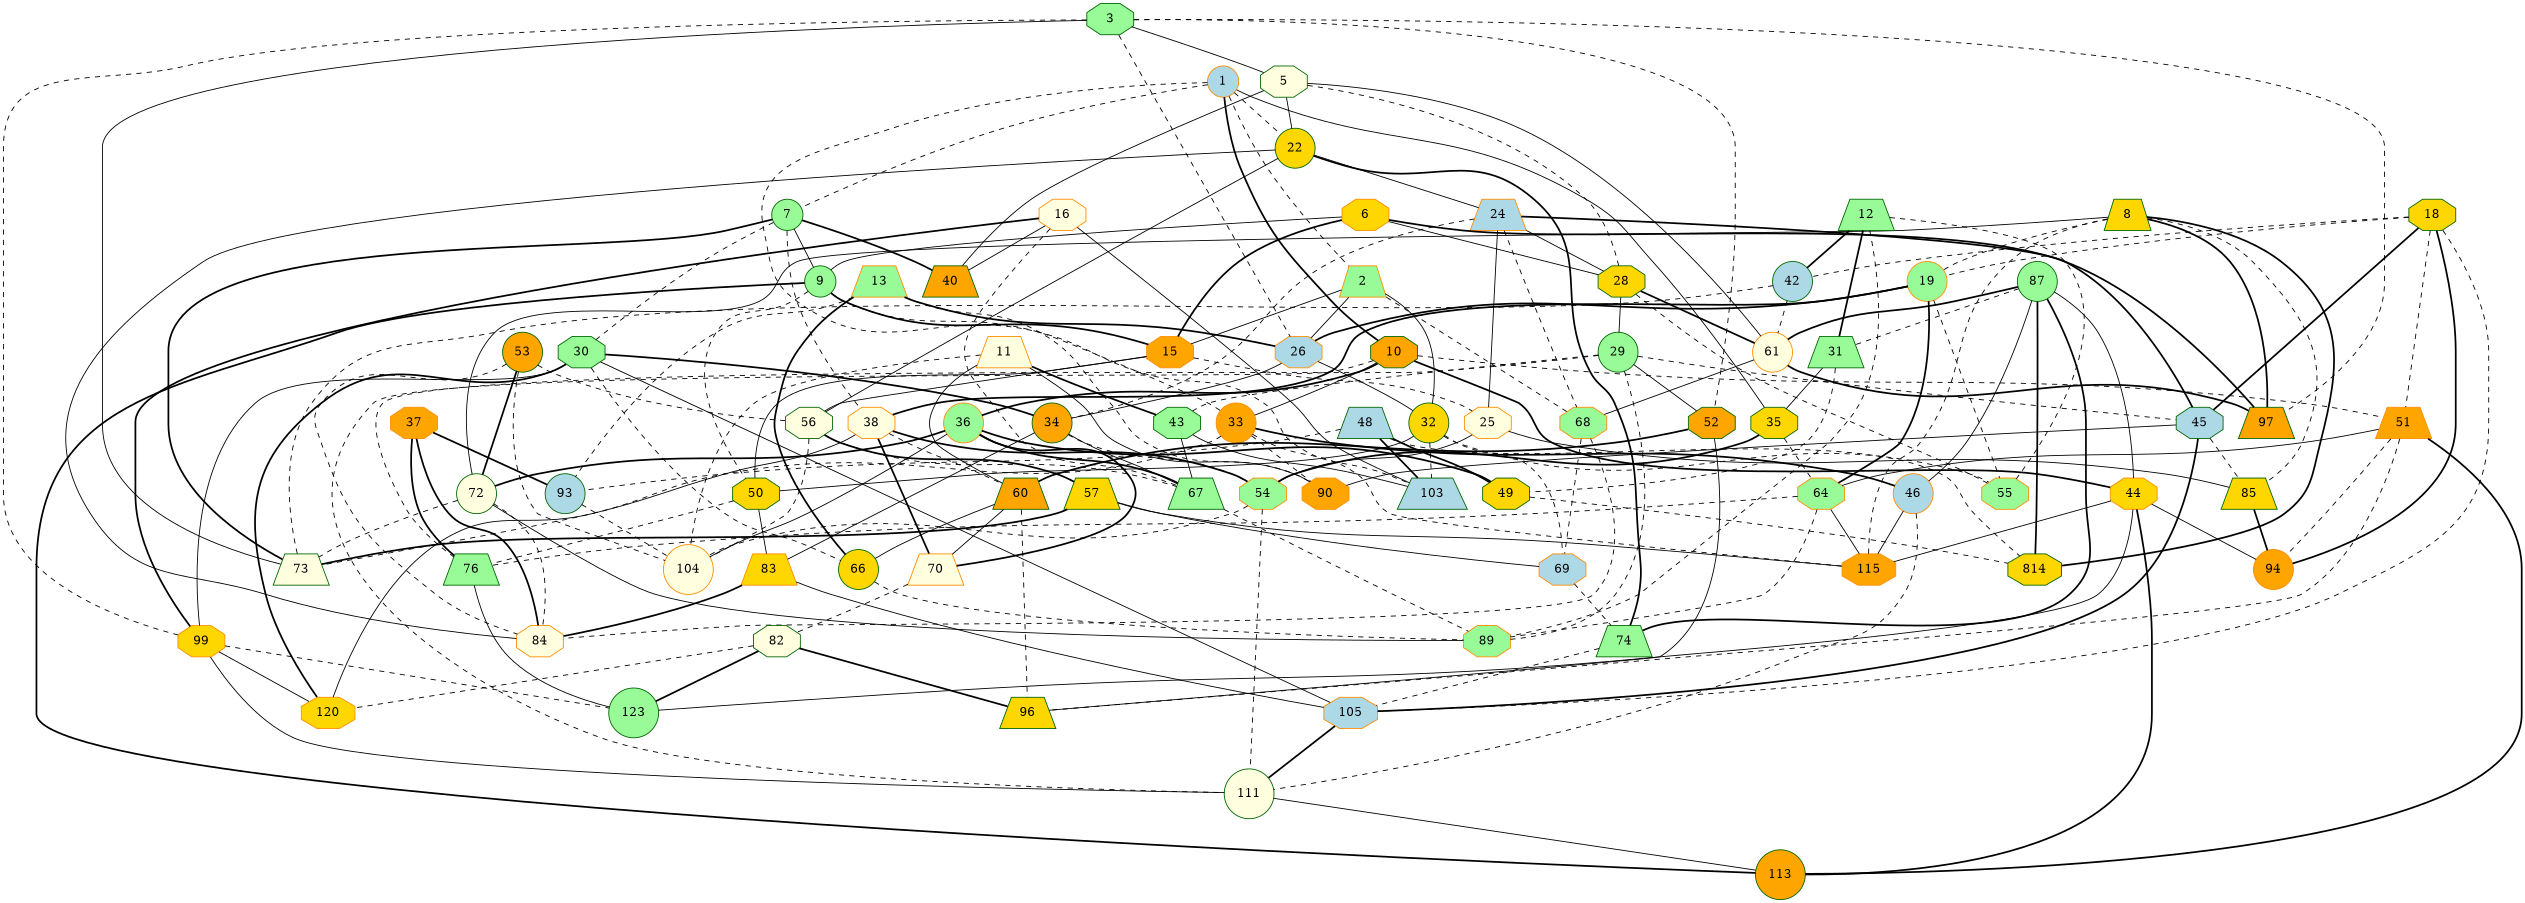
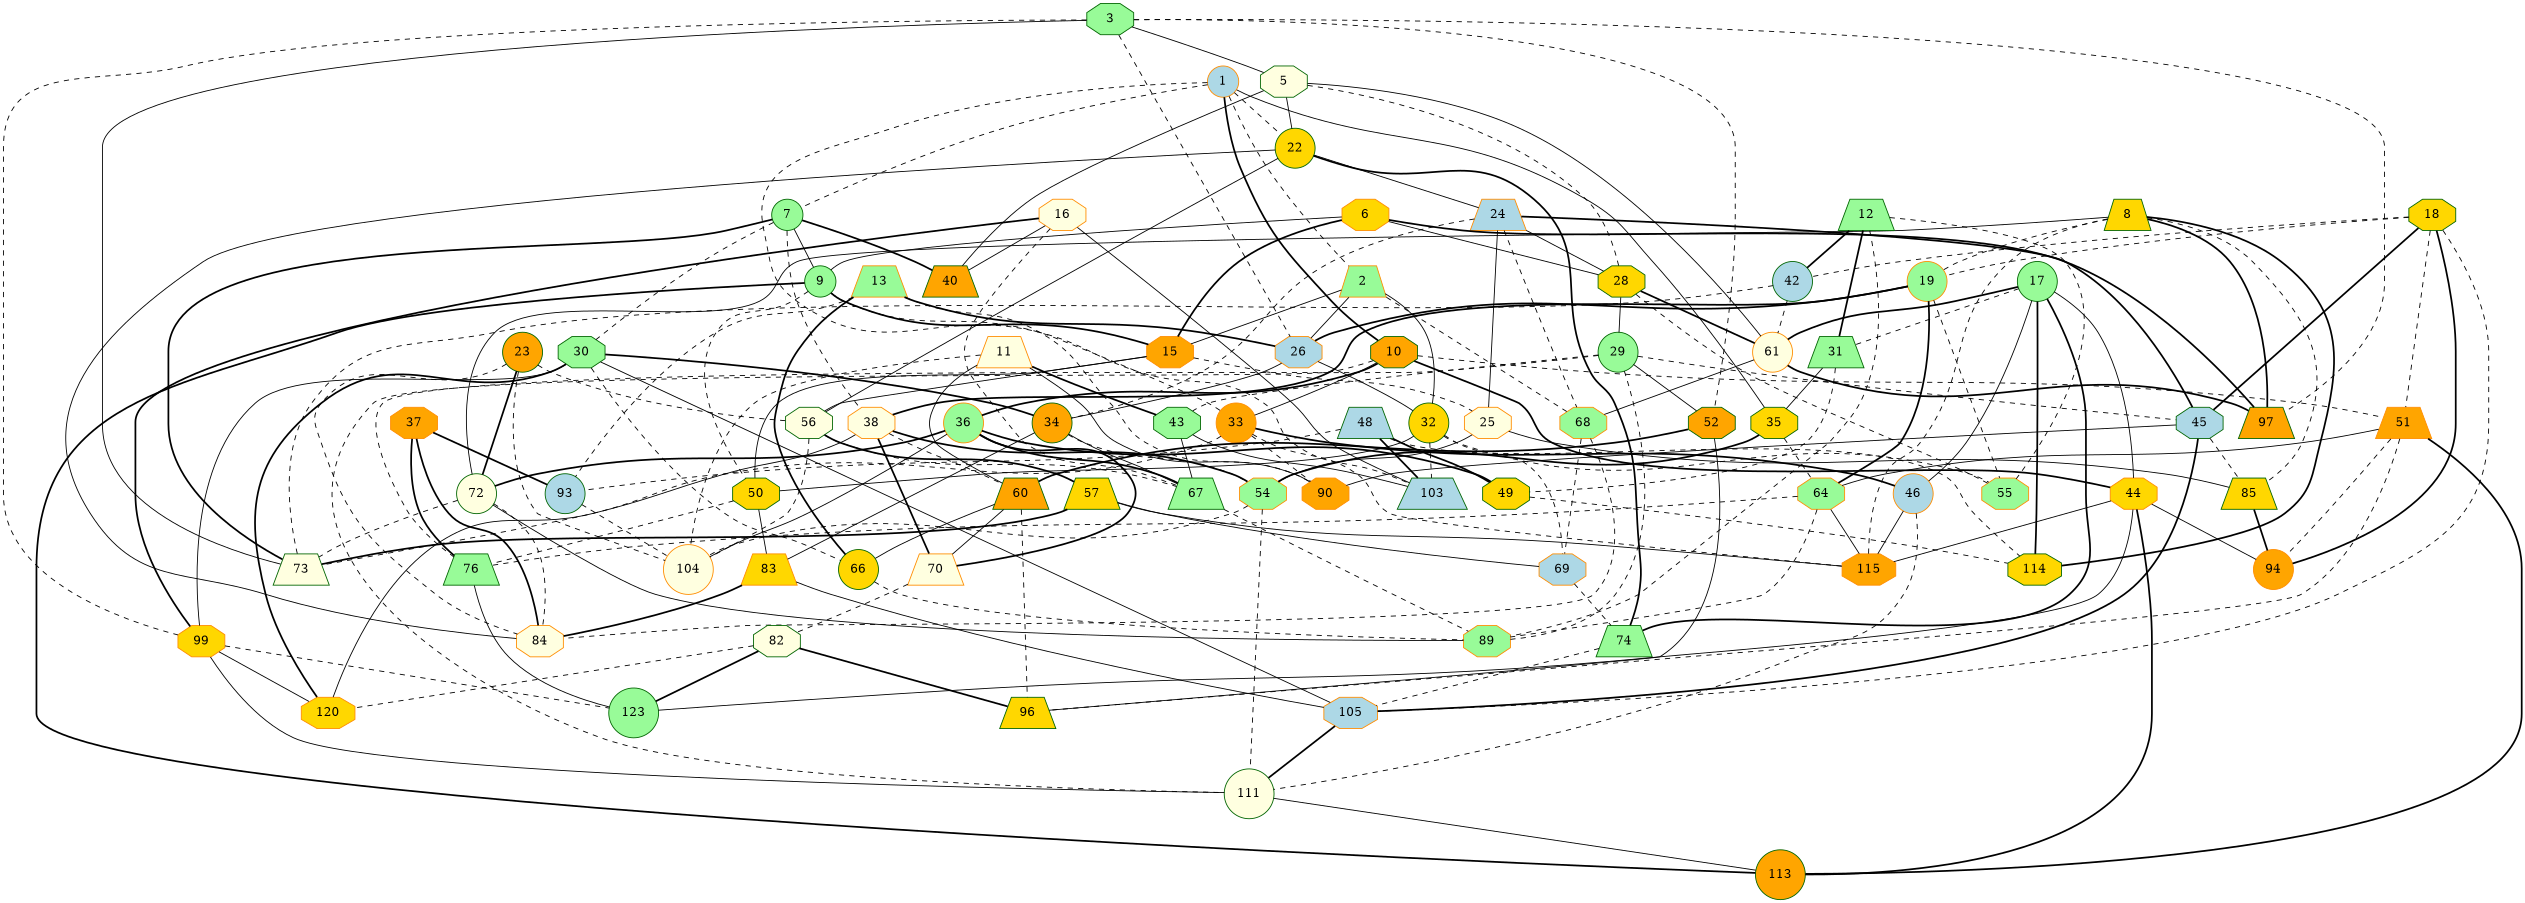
node "87": label "87" -> "17"
node "53": label "53" -> "23"
node "814": label "814" -> "114"
